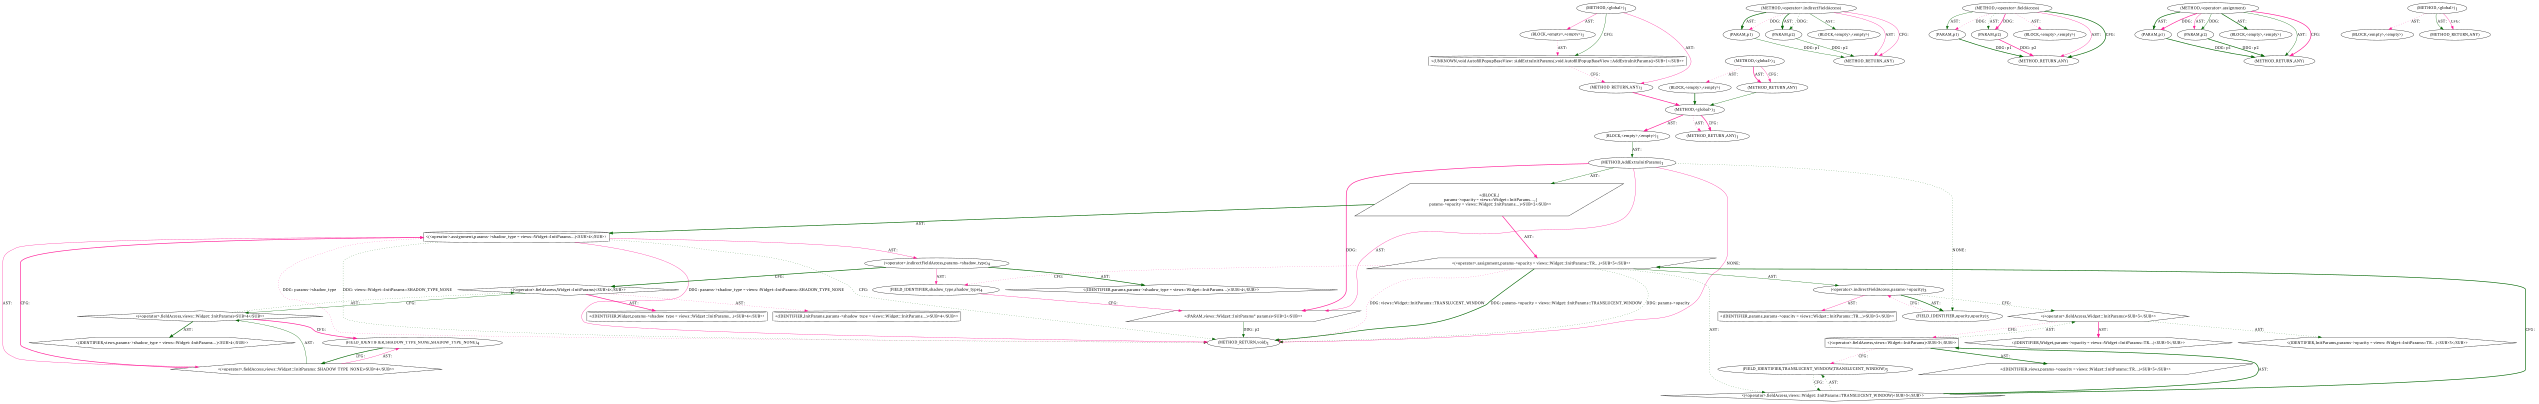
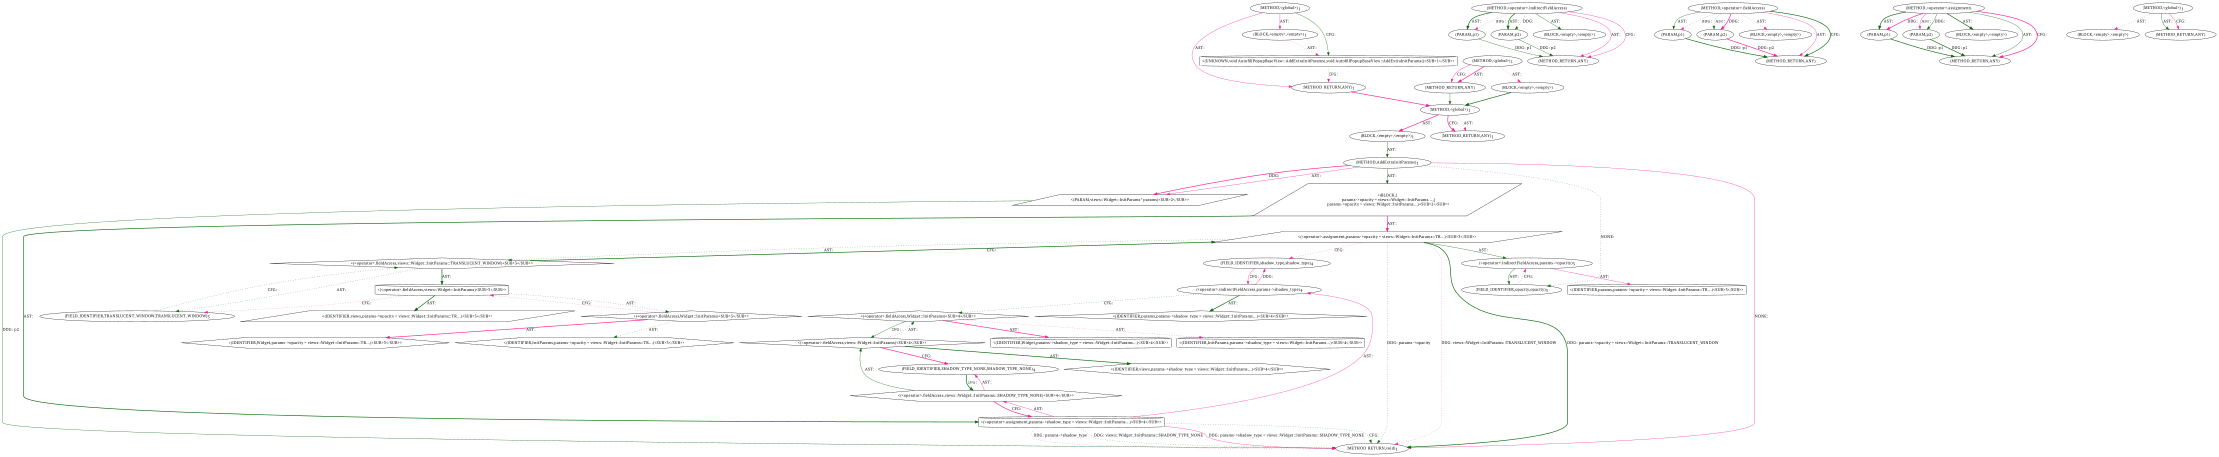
edge "(<operator>.indirectFieldAccess,params->shadow_type)" -> "<(<operator>.fieldAccess,Widget::InitParams)<SUB>4</SUB>>": style bold -> dotted
edge "(<operator>.indirectFieldAccess,params->shadow_type)" -> "(FIELD_IDENTIFIER,shadow_type,shadow_type)": label "AST: " -> "DDG: "
edge "(<operator>.indirectFieldAccess,params->opacity)" -> "(FIELD_IDENTIFIER,opacity,opacity)": style bold -> solid
edge "(FIELD_IDENTIFIER,shadow_type,shadow_type)" -> "<(PARAM,views::Widget::InitParams* params)<SUB>2</SUB>>": now "(FIELD_IDENTIFIER,shadow_type,shadow_type)" -> "(<operator>.indirectFieldAccess,params->shadow_type)"
edge "(<operator>.indirectFieldAccess,params->opacity)" -> "<(<operator>.fieldAccess,Widget::InitParams)<SUB>3</SUB>>": removed, label "CFG:"
node "<(<operator>.fieldAccess,Widget::InitParams)<SUB>3</SUB>>": shape hexagon -> diamond
